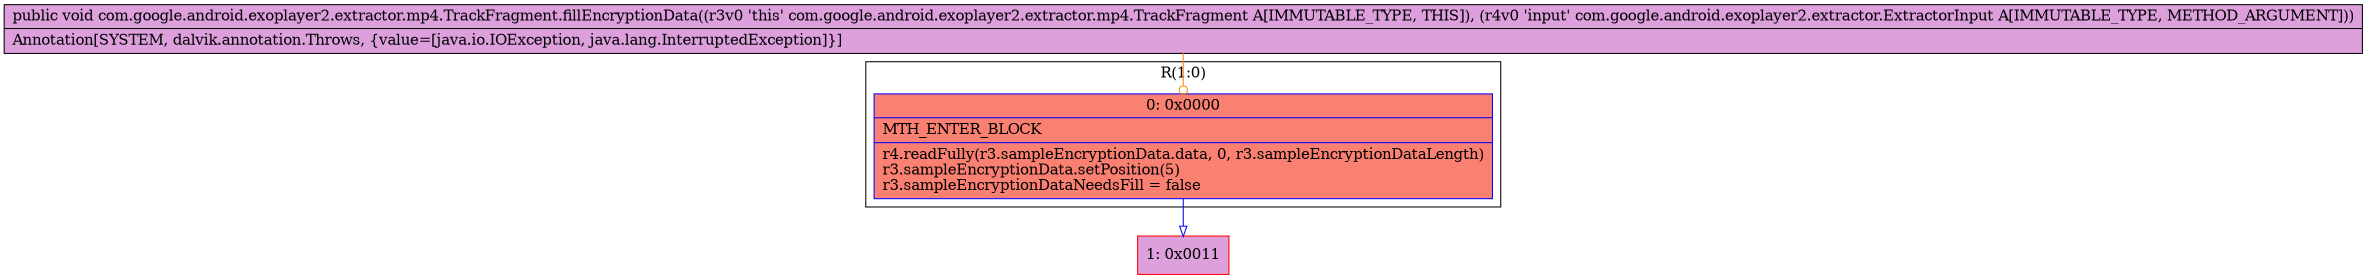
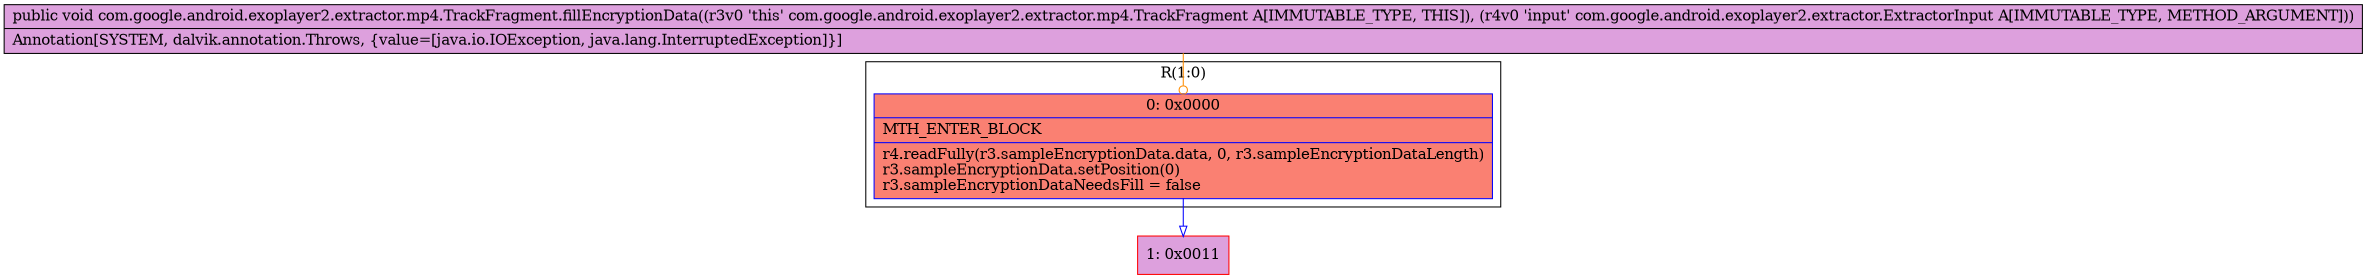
node "0: 0x0000": text "r3.sampleEncryptionData.setPosition(5)" -> "r3.sampleEncryptionData.setPosition(0)"
